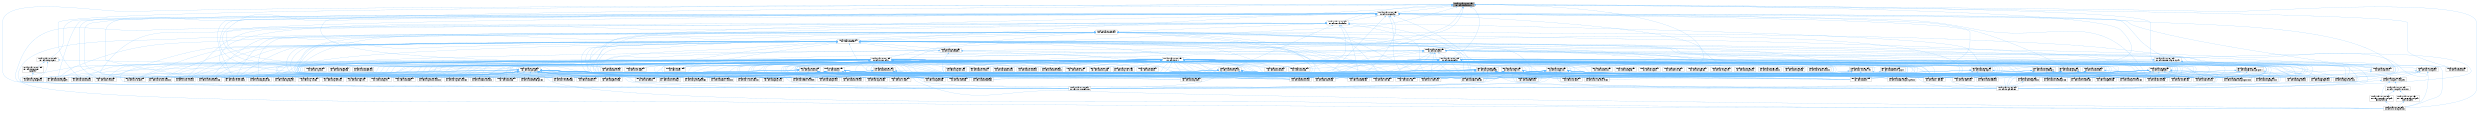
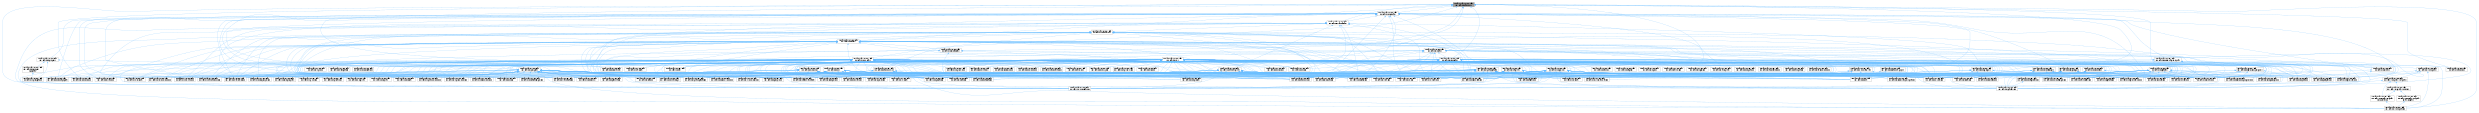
node "/home/runner/work/doxygen /doxygen/src/context.cpp": label "/home/runner/work/doxygen /doxygen/src/context.cpp" -> "/plantuml/runner/work/doxygen /doxygen/src/context.cpp"
